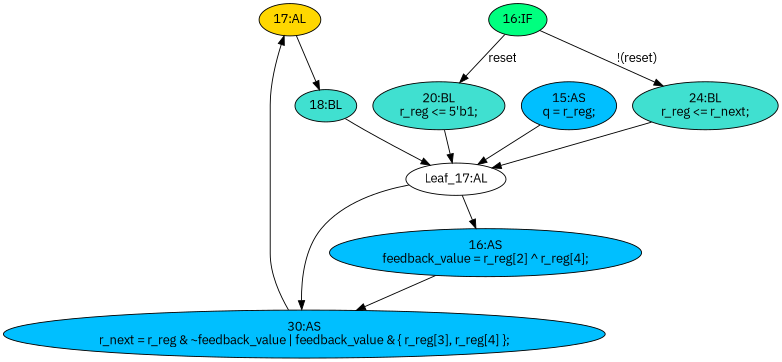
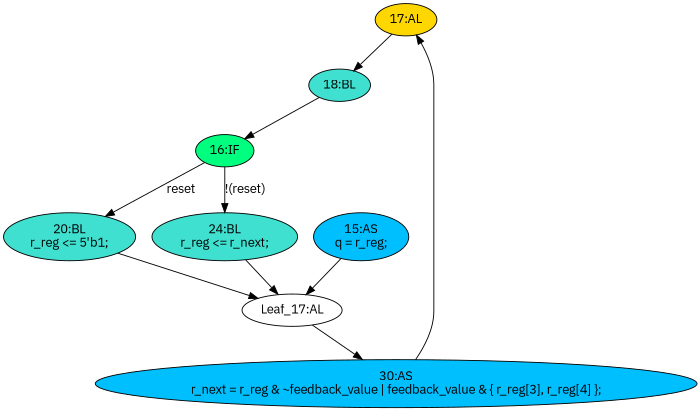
edge "18:BL" -> "Leaf_17:AL": now "18:BL" -> "16:IF"
node "16:AS feedback_value = r_reg[2] ^ r_reg[4];": removed
